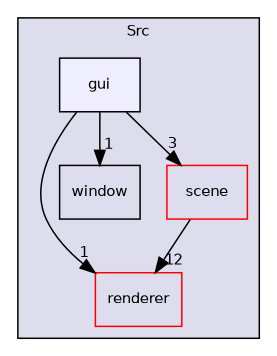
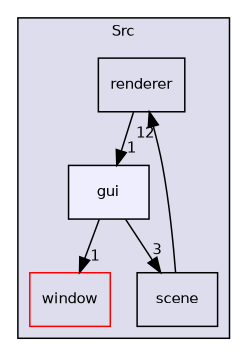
edge "gui" -> "renderer": reversed
node "window": color black -> red
node "scene": color red -> black
node "renderer": color red -> black
